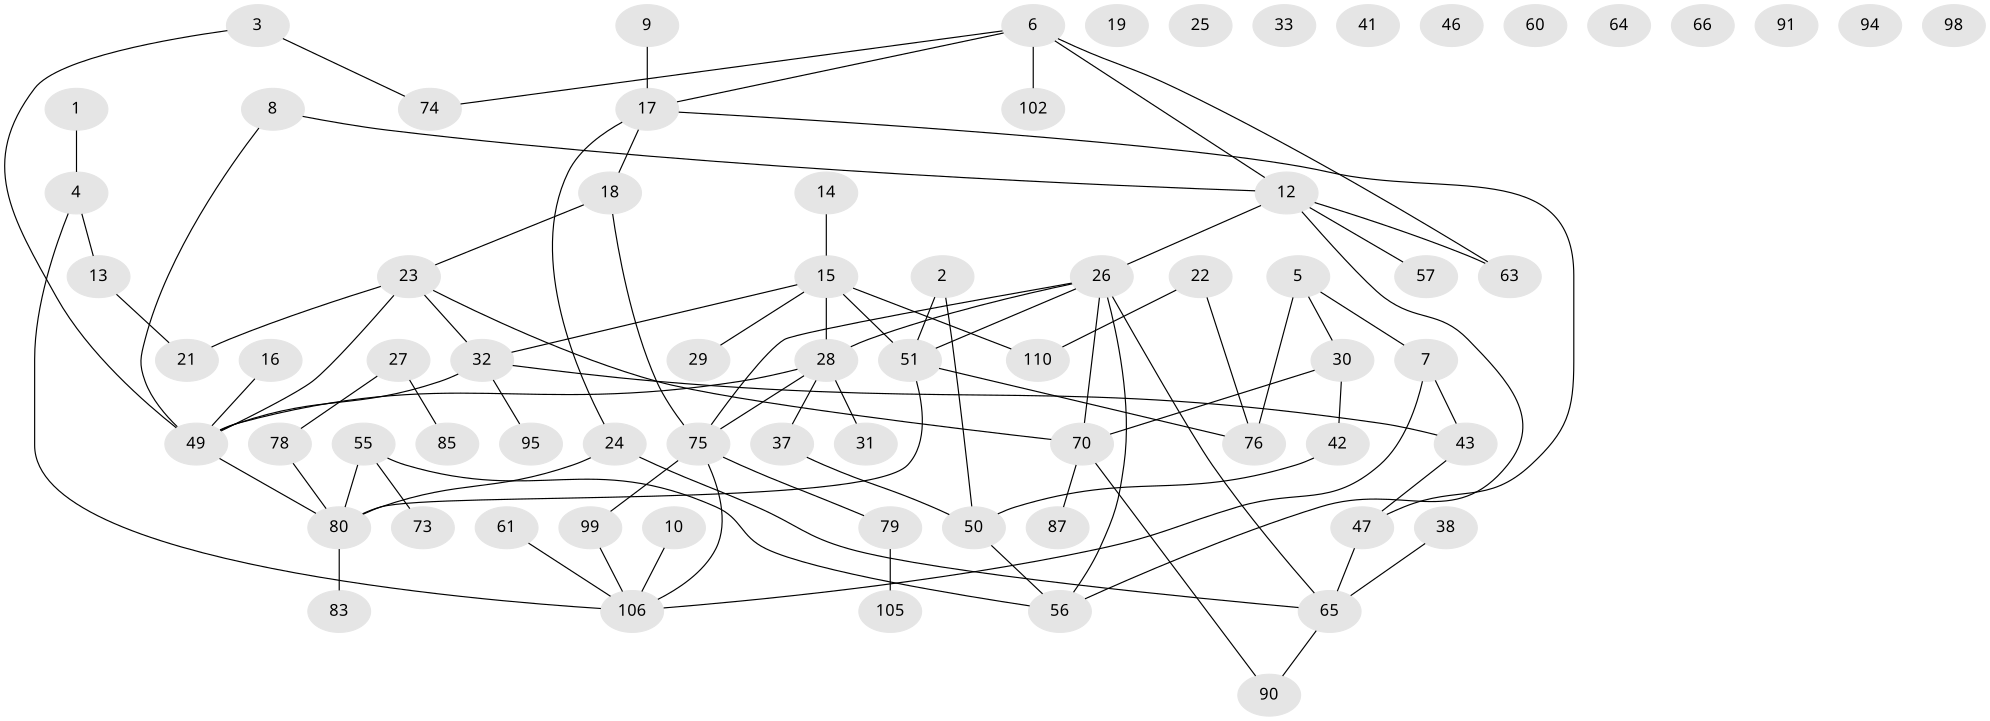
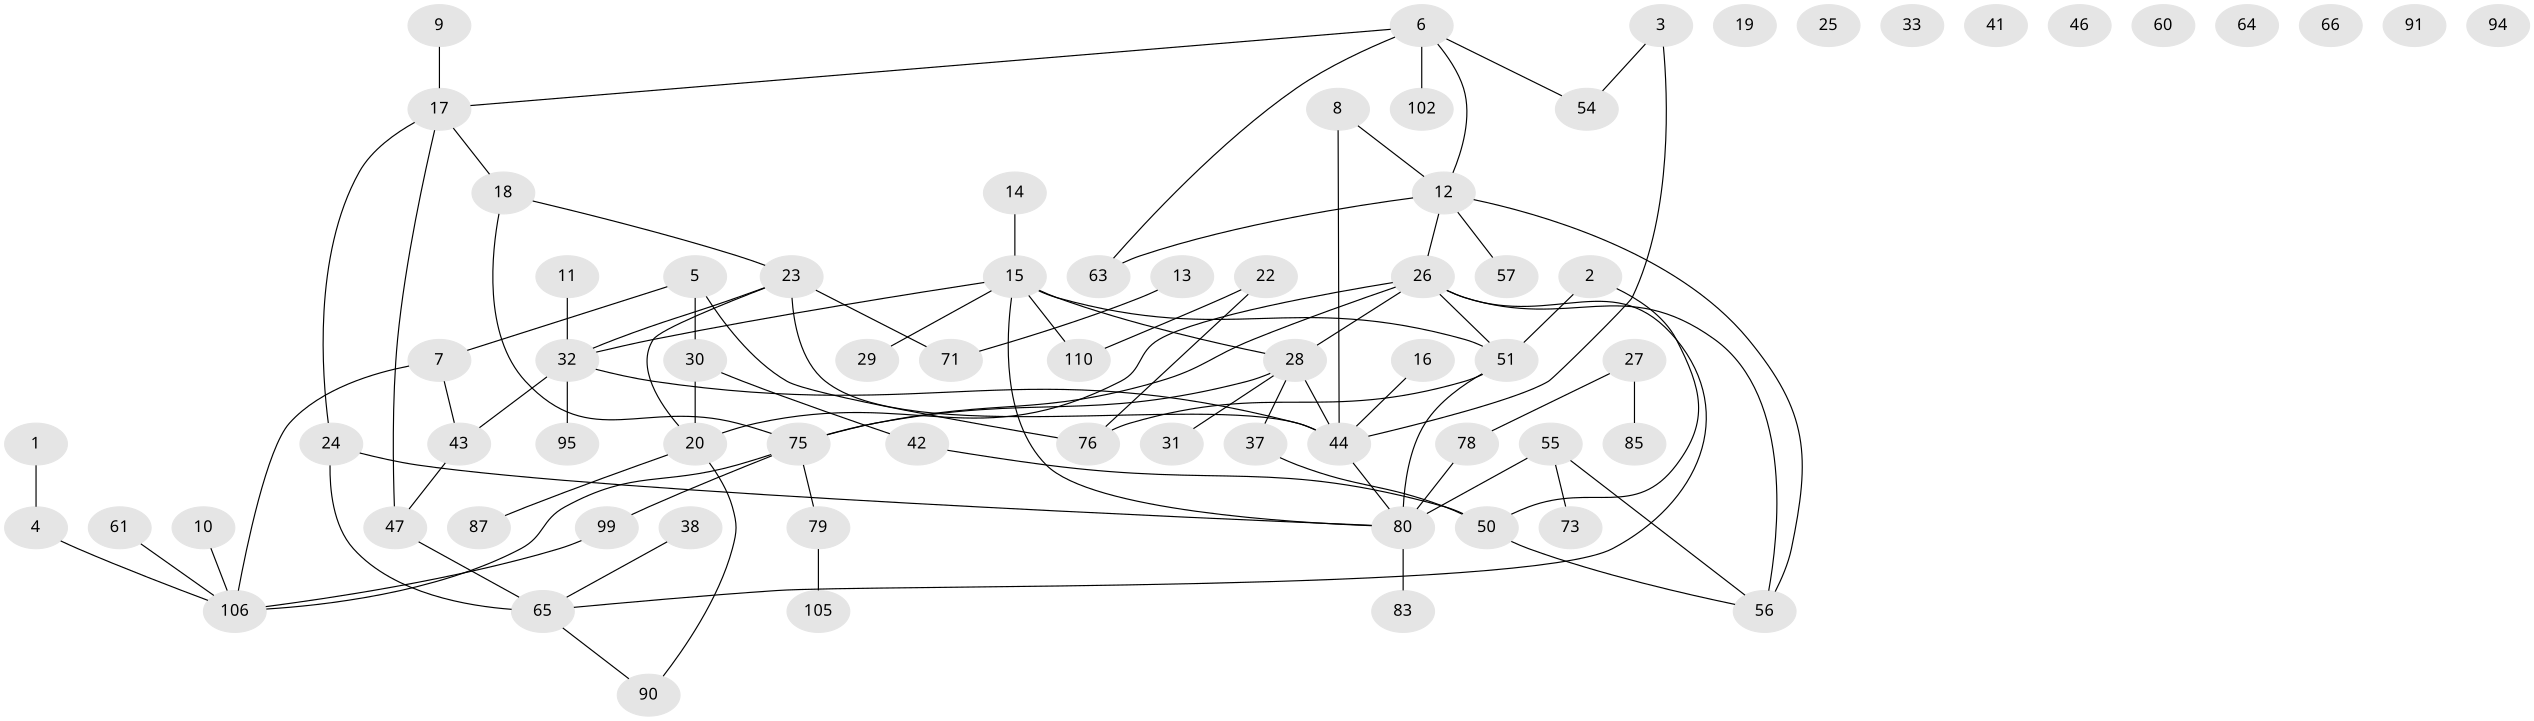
node "98": removed
node "74": label "74" -> "54"
edge "4" -- "13": removed
node "11": added
node "21": label "21" -> "71"
node "49": label "49" -> "44"
node "70": label "70" -> "20"
edge "15" -- "80": added
